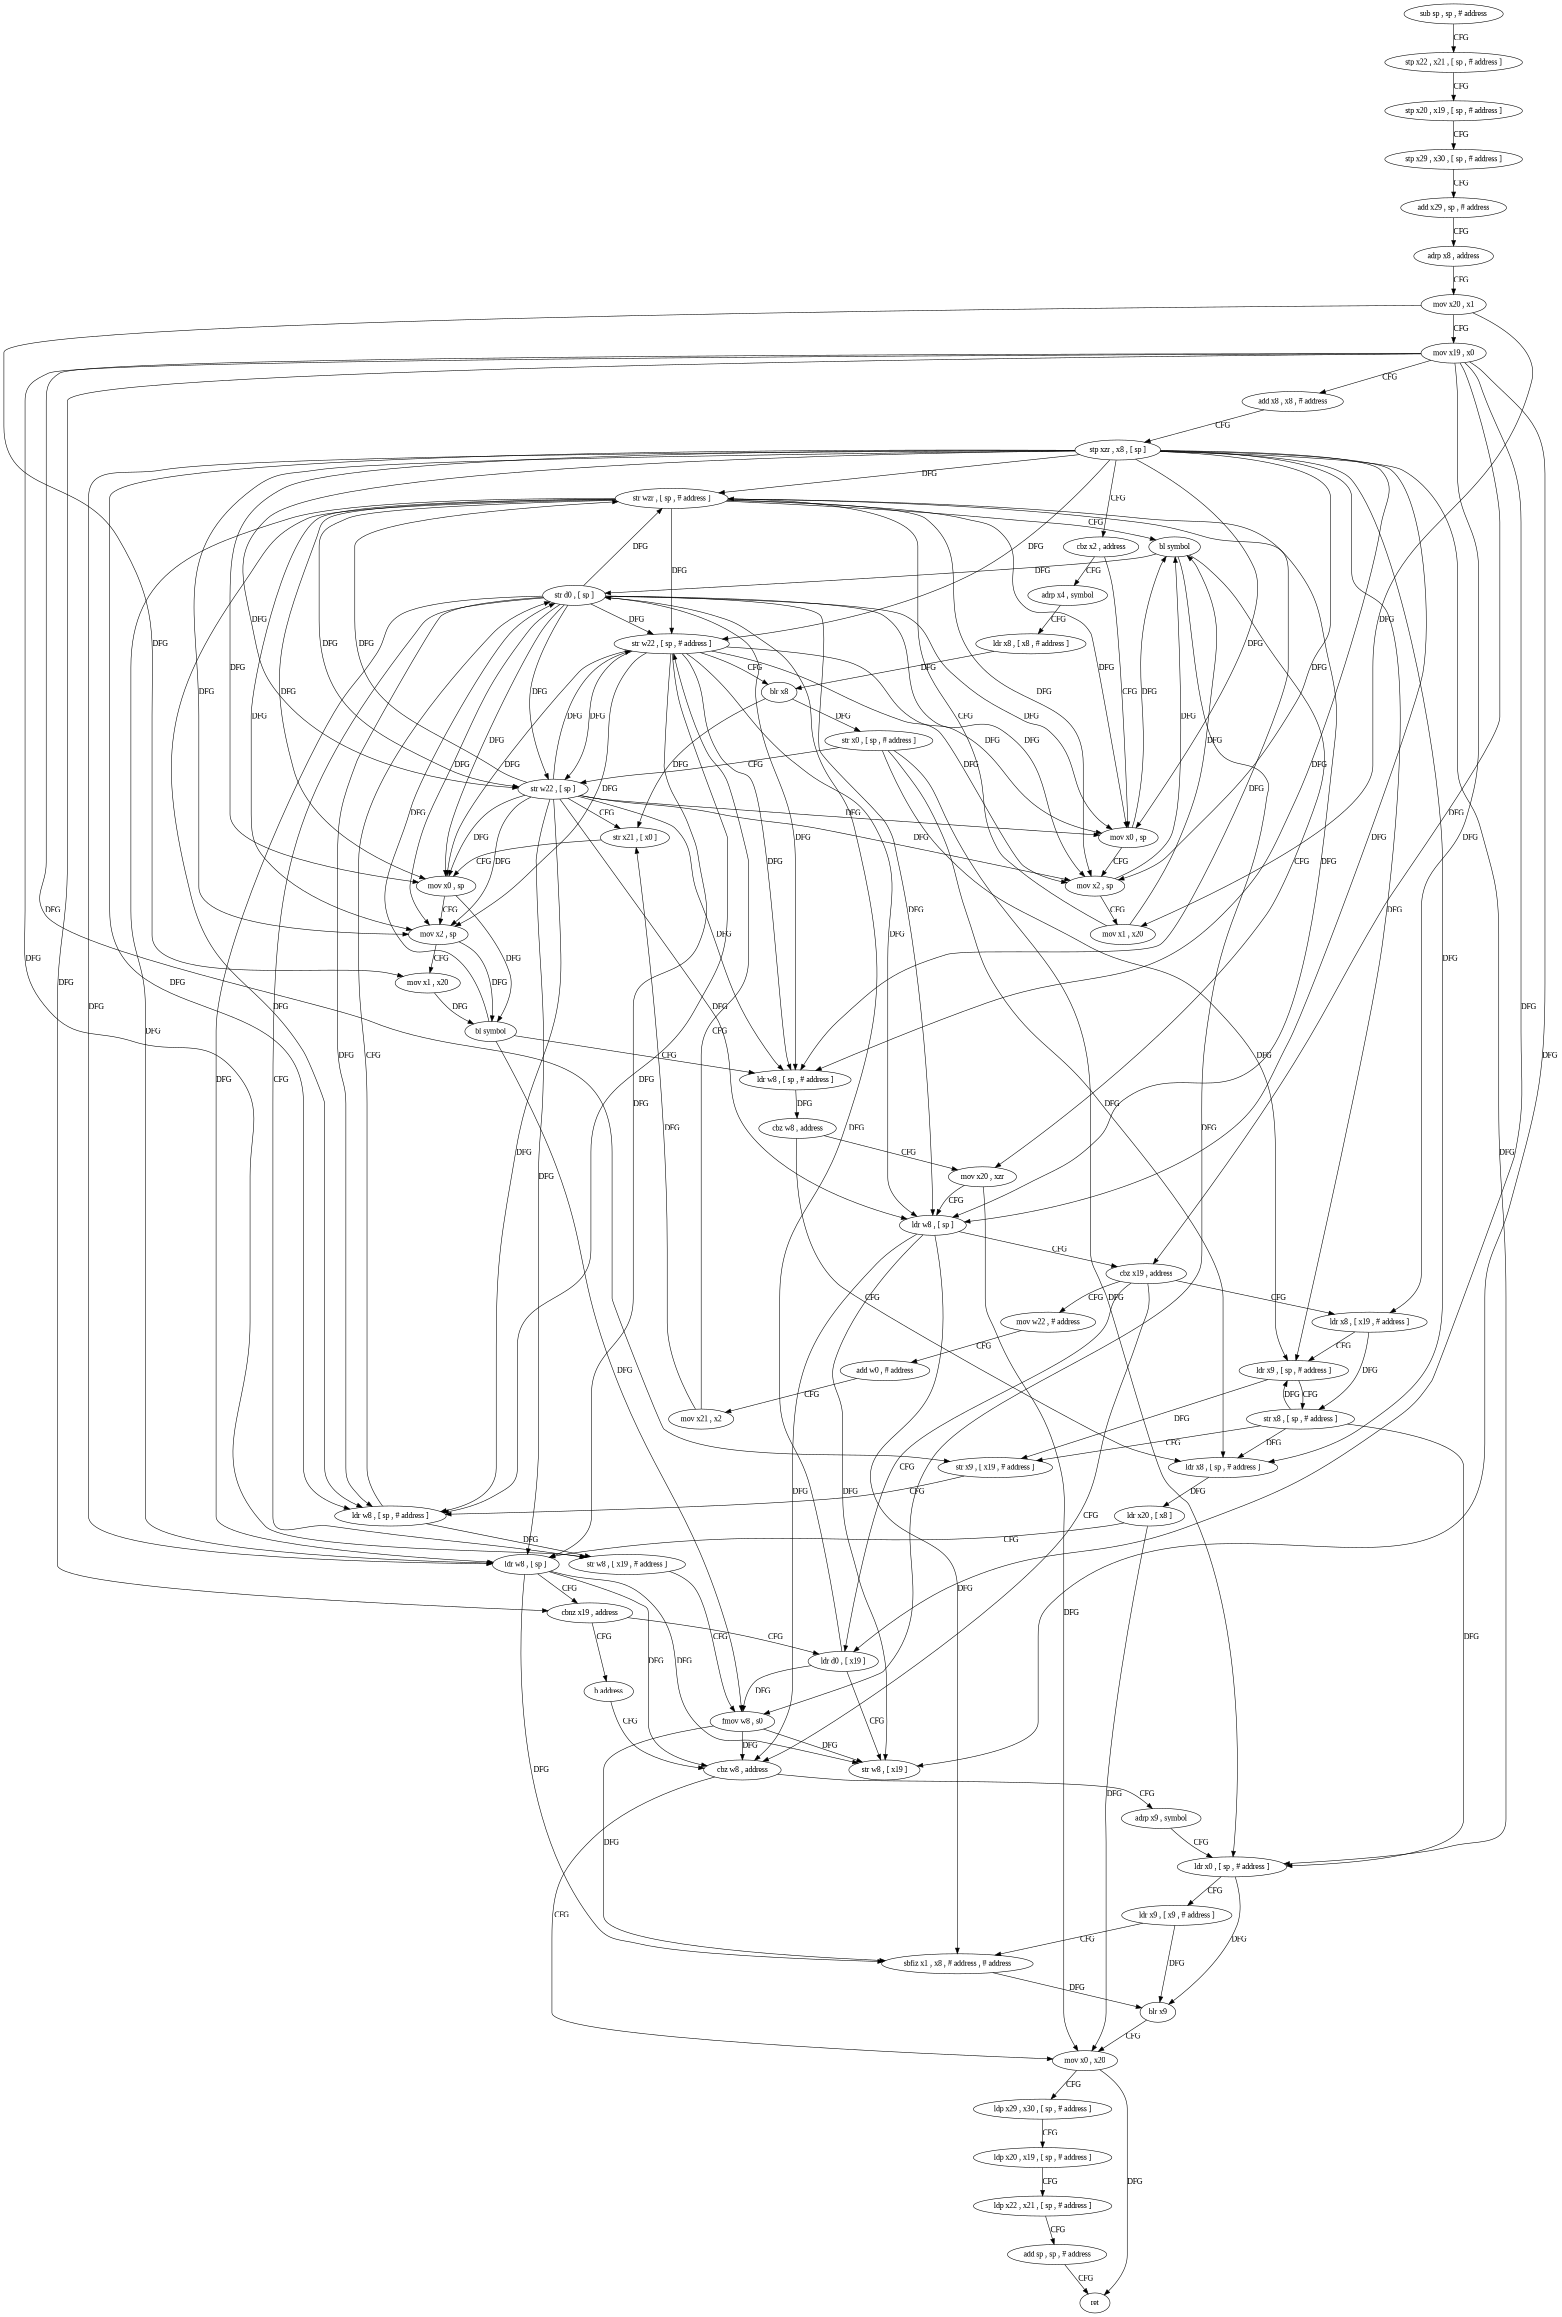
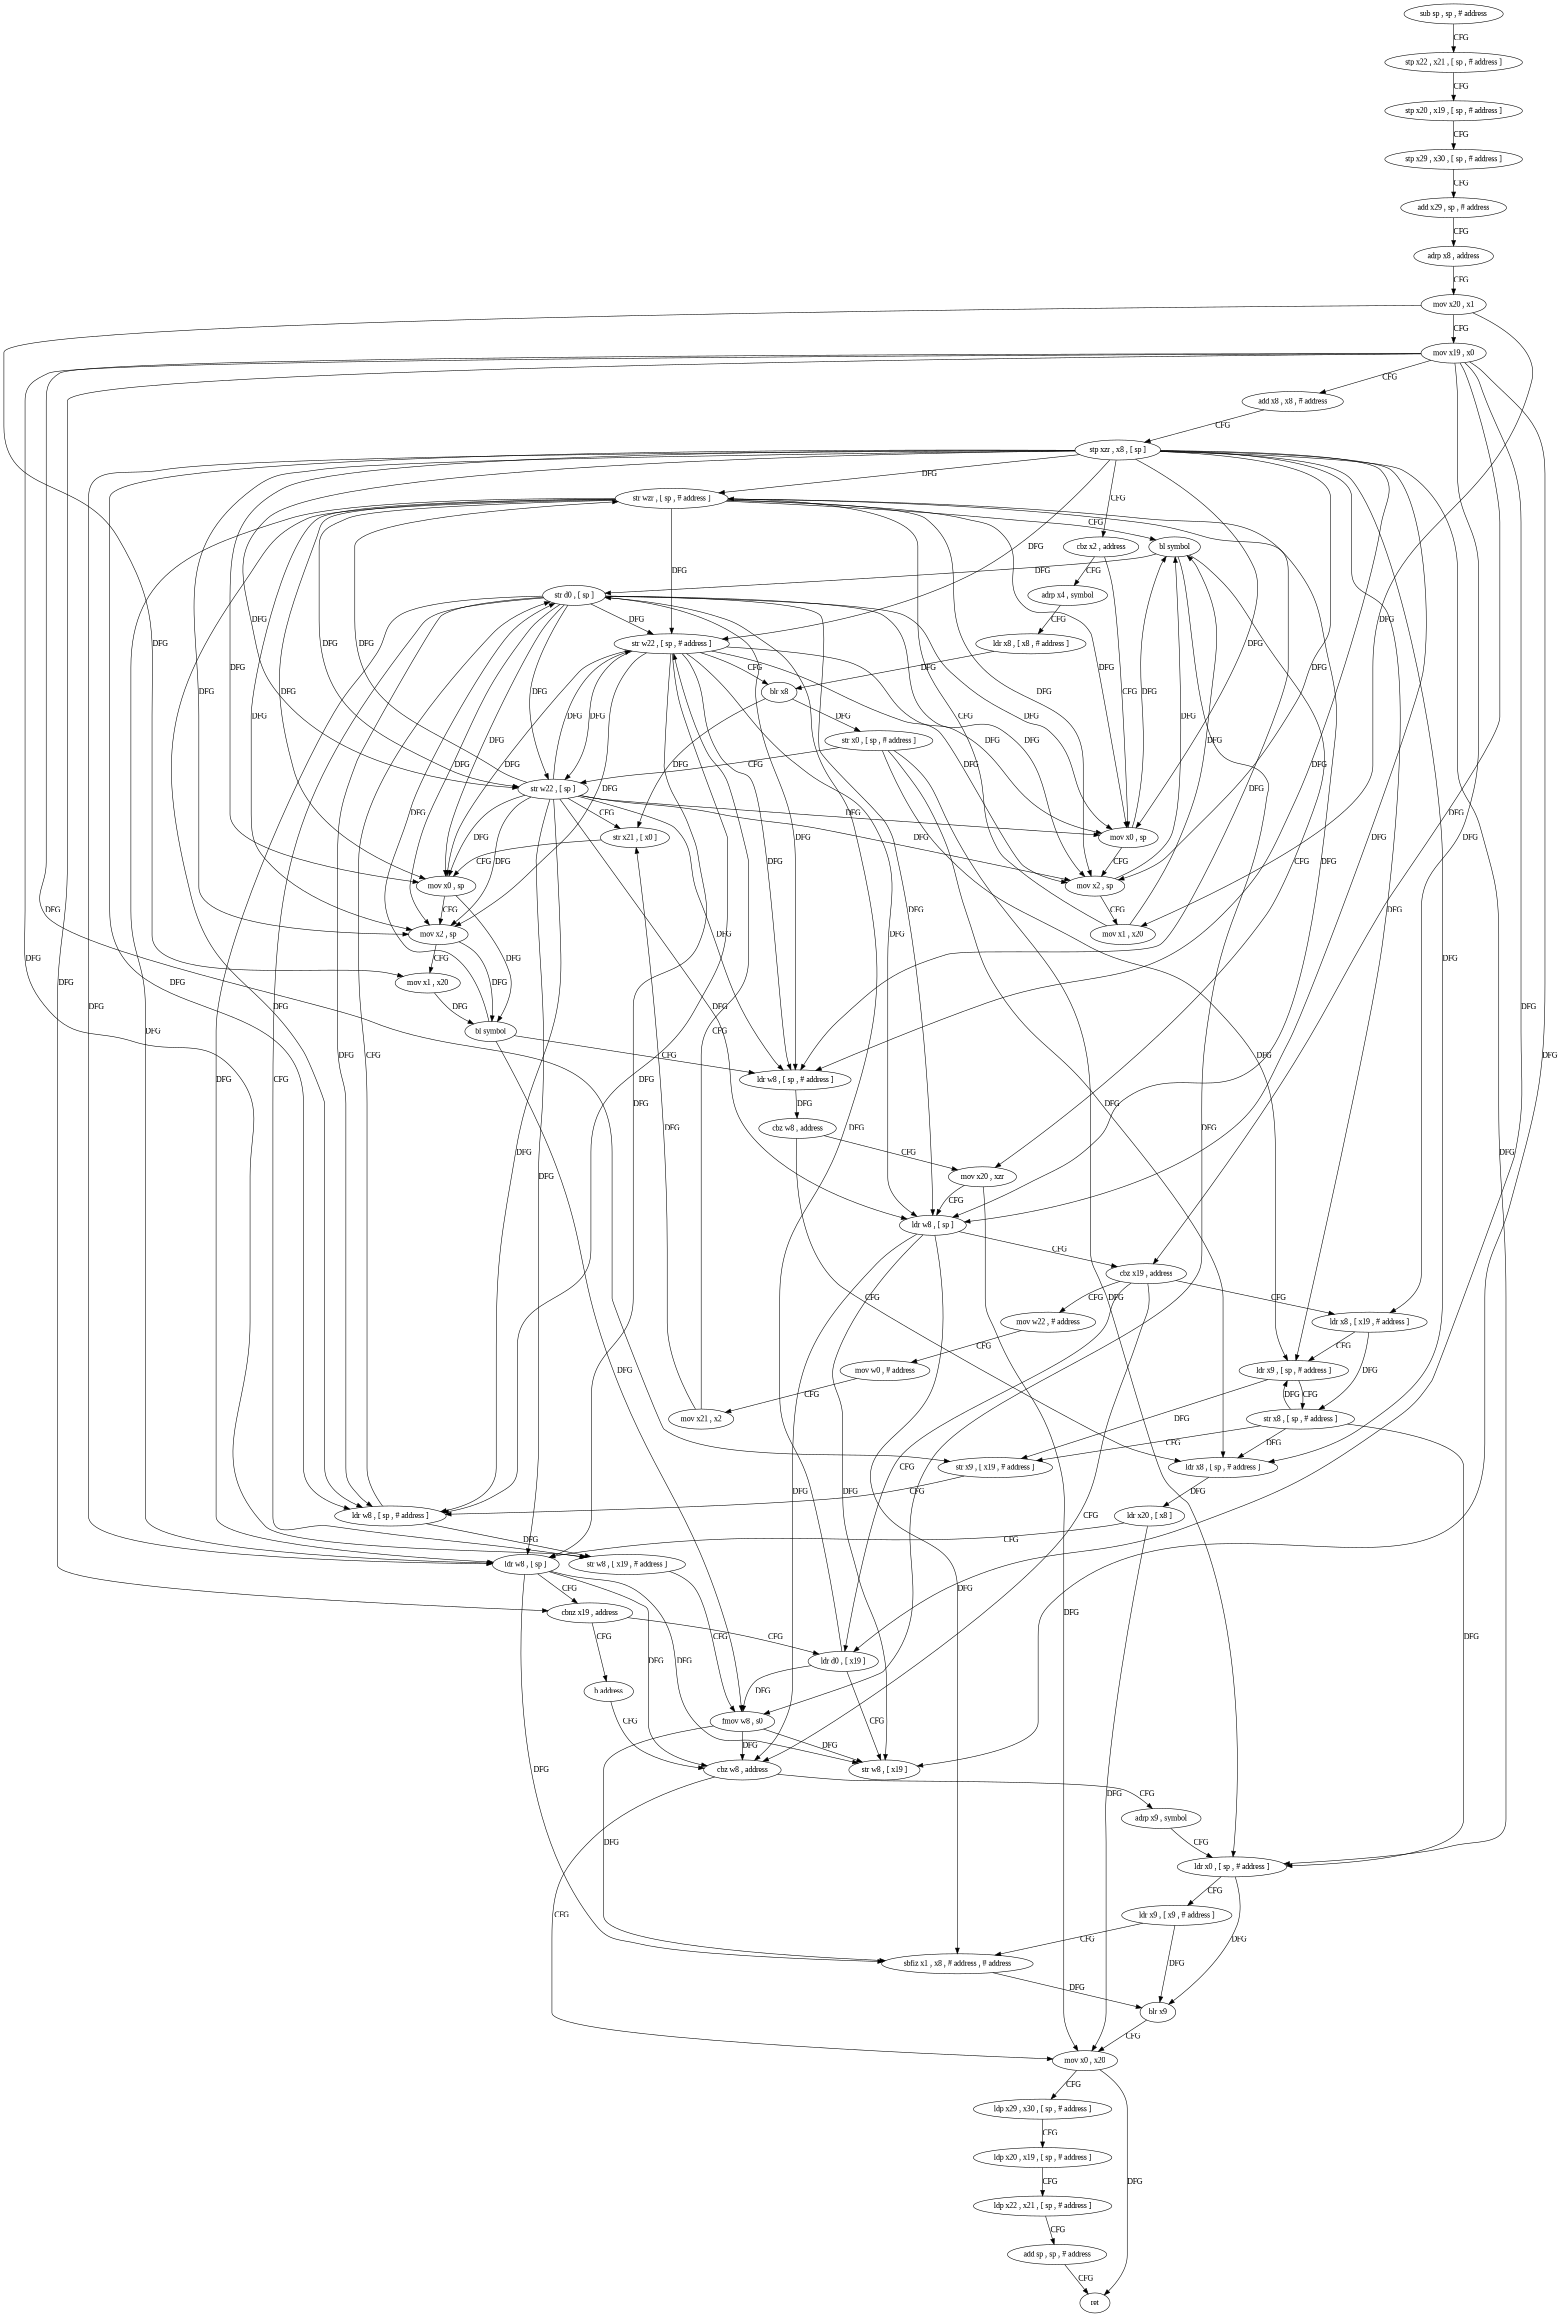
edge "str d0 , [ sp ]" -> "str wzr , [ sp , # address ]": removed, label "DFG"
node "add w0 , # address": label "add w0 , # address" -> "mov w0 , # address"
